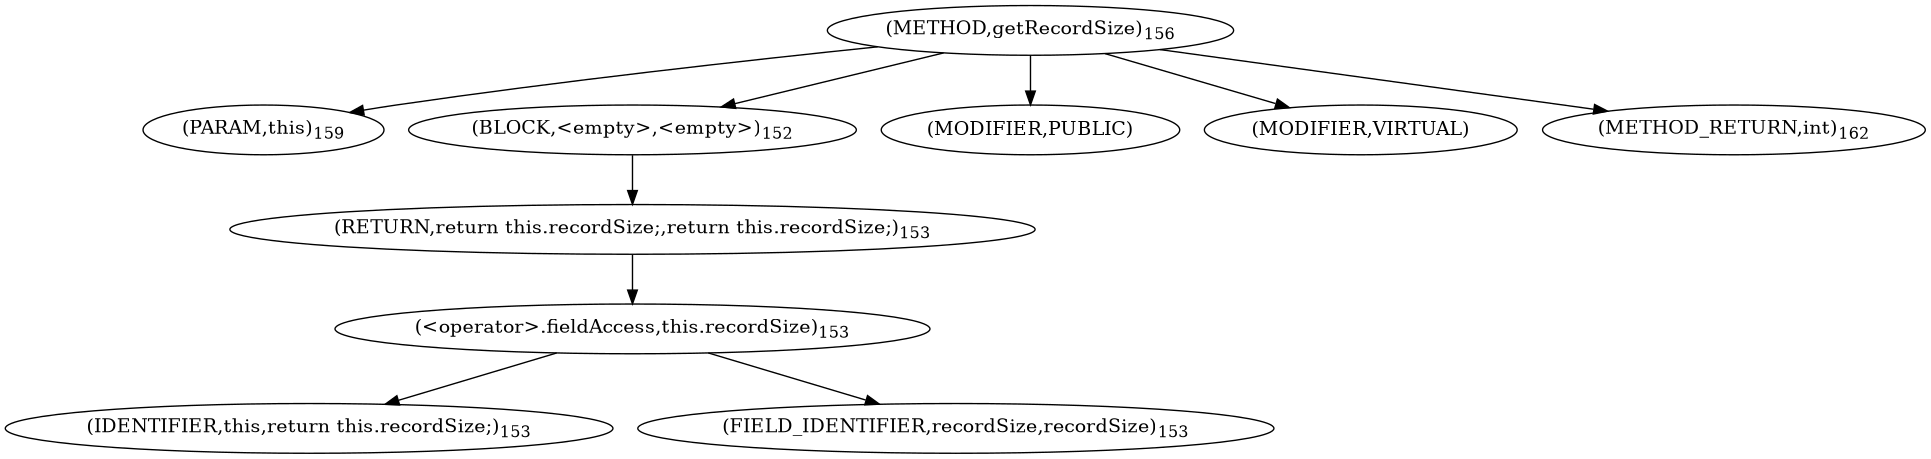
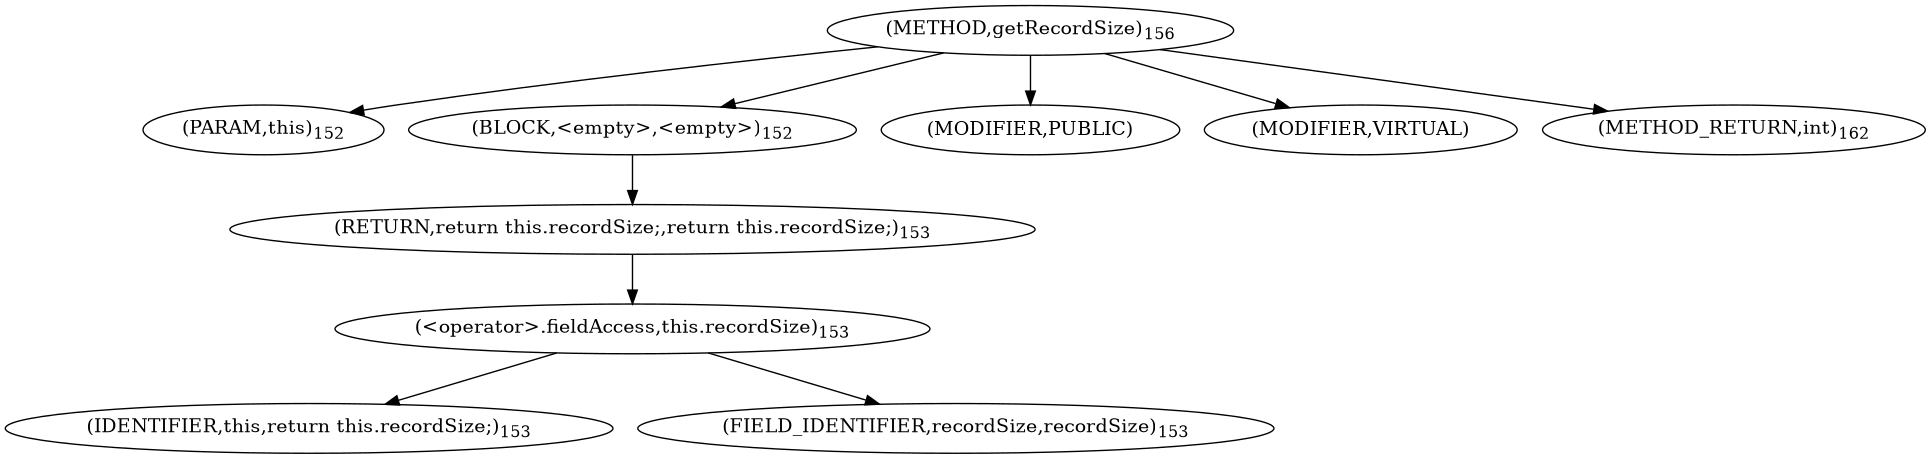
node "(PARAM,this)": text "159" -> "152"
